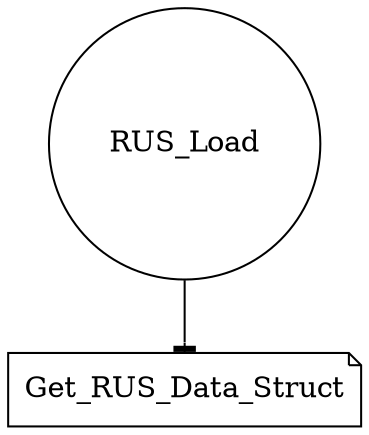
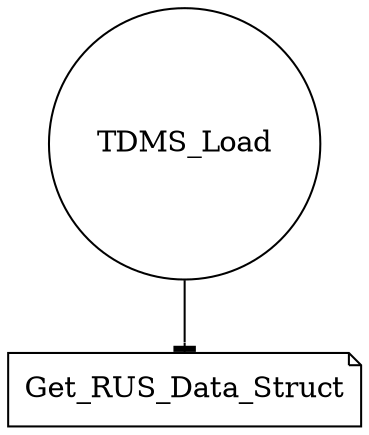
node "RUS_Load": label "RUS_Load" -> "TDMS_Load"
